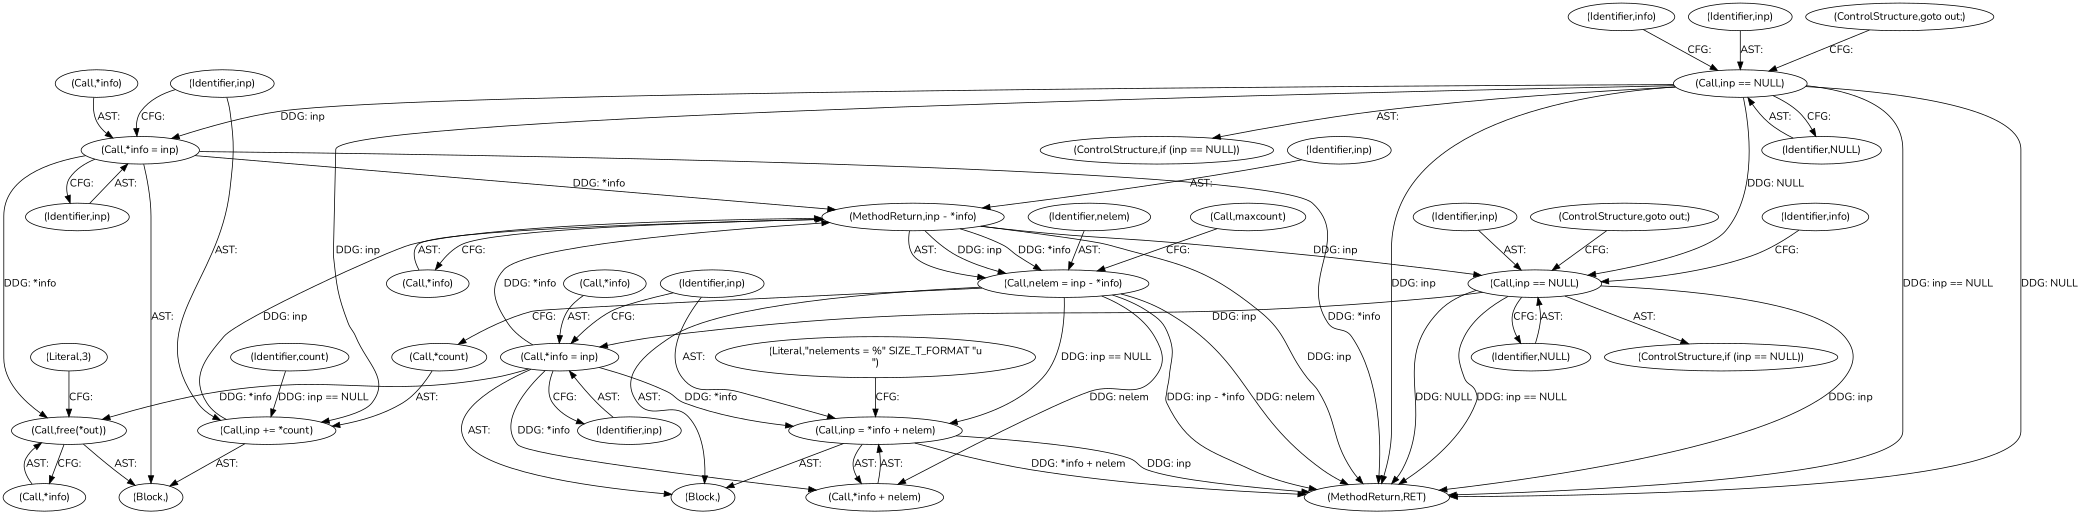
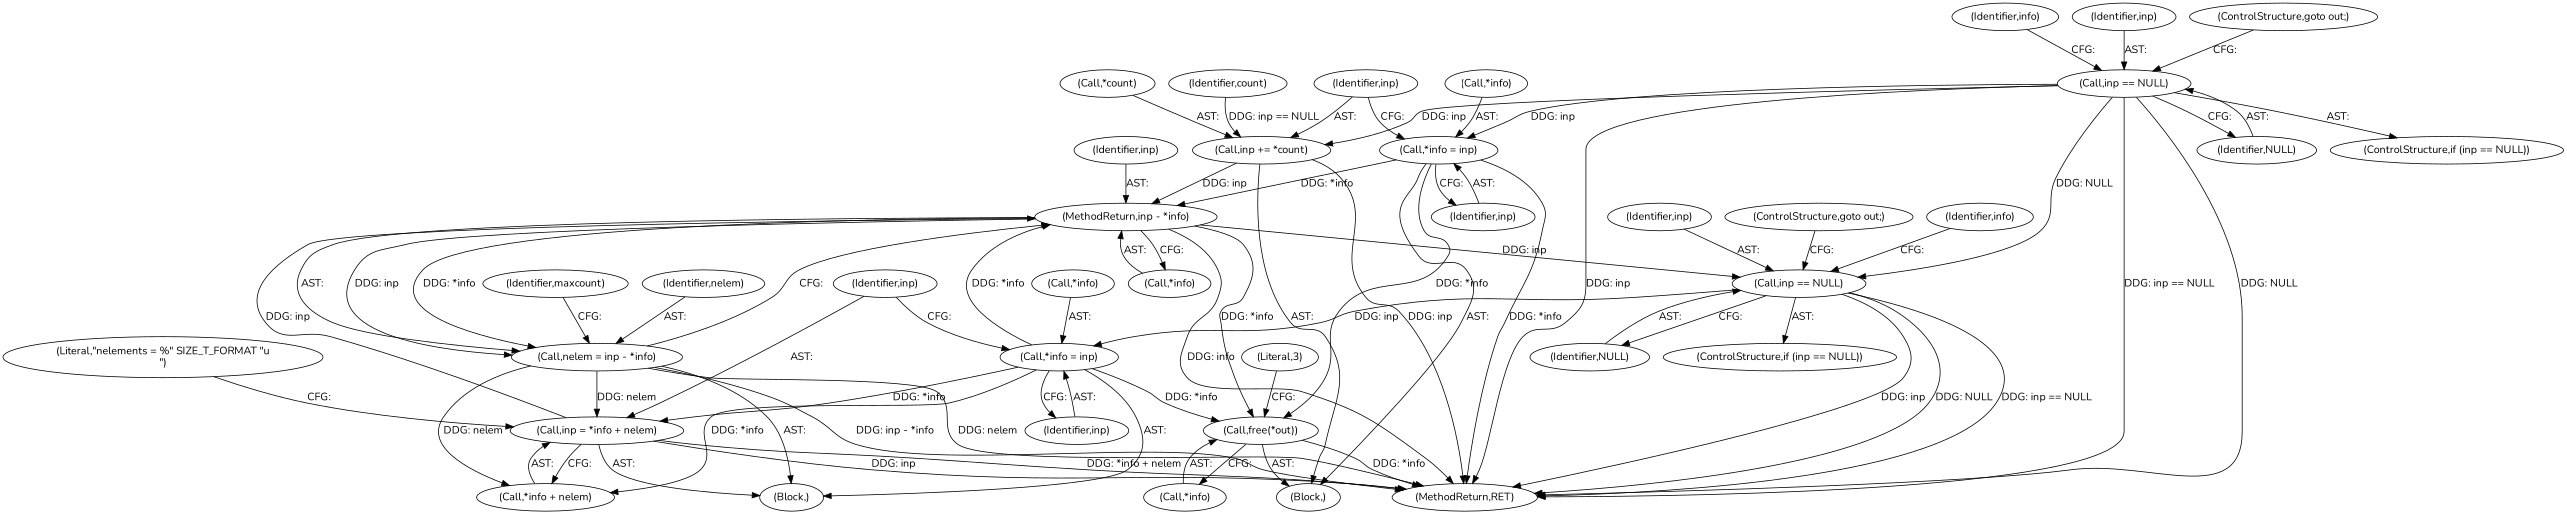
node "(Call,maxcount)": label "(Call,maxcount)" -> "(Identifier,maxcount)"
edge "(Call,inp = *info + nelem)" -> "(MethodReturn,inp - *info)": added, label "DDG: inp"
edge "(Call,nelem = inp - *info)" -> "(Call,*count)": now "(Call,nelem = inp - *info)" -> "(MethodReturn,inp - *info)"
edge "(MethodReturn,inp - *info)" -> "(Call,free(*out))": added, label "DDG: *info"
edge "(Call,inp += *count)" -> "(MethodReturn,RET)": added, label "DDG: inp"
edge "(Call,nelem = inp - *info)" -> "(Call,inp = *info + nelem)": label "DDG: inp == NULL" -> "DDG: nelem"
edge "(MethodReturn,inp - *info)" -> "(MethodReturn,RET)": label "DDG: inp" -> "DDG: info"
edge "(Call,free(*out))" -> "(MethodReturn,RET)": added, label "DDG: *info"
edge "(Call,inp = *info + nelem)" -> "(Call,*info + nelem)": label "AST: " -> "CFG: "
